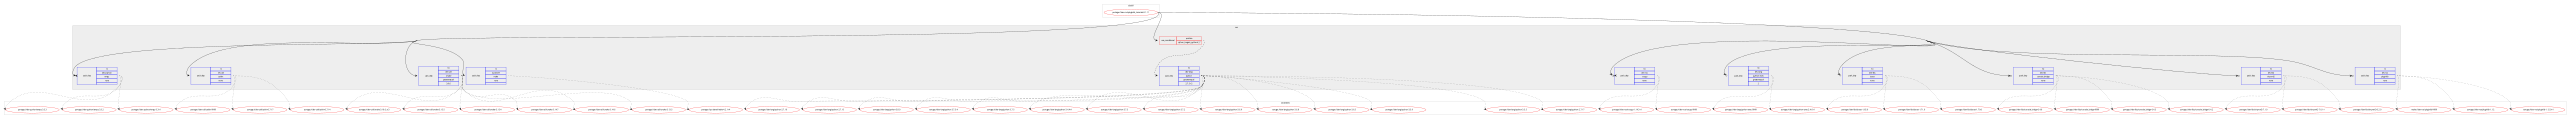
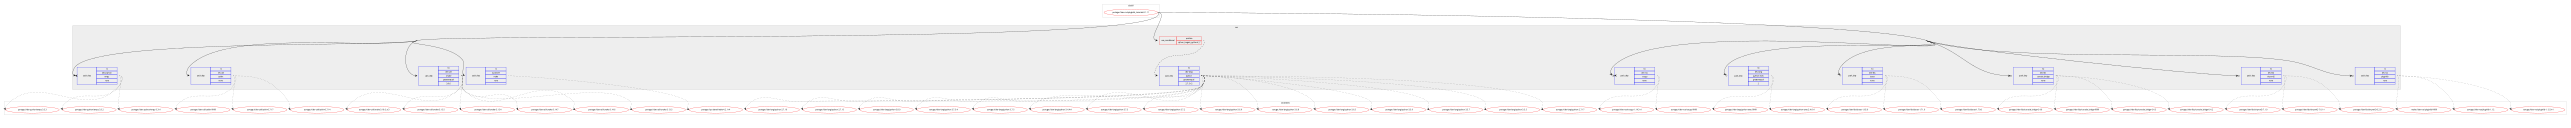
node "portage://dev-lang/python-3.5.7": added
